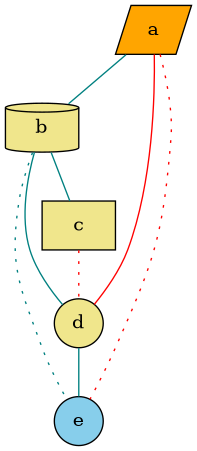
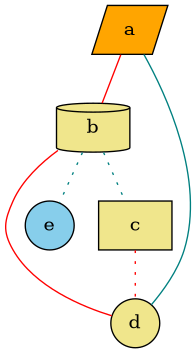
edge "a" -- "b": color teal -> red
edge "b" -- "c": style solid -> dotted
edge "a" -- "d": color red -> teal
edge "b" -- "d": color teal -> red
edge "a" -- "e": removed
edge "d" -- "e": removed
